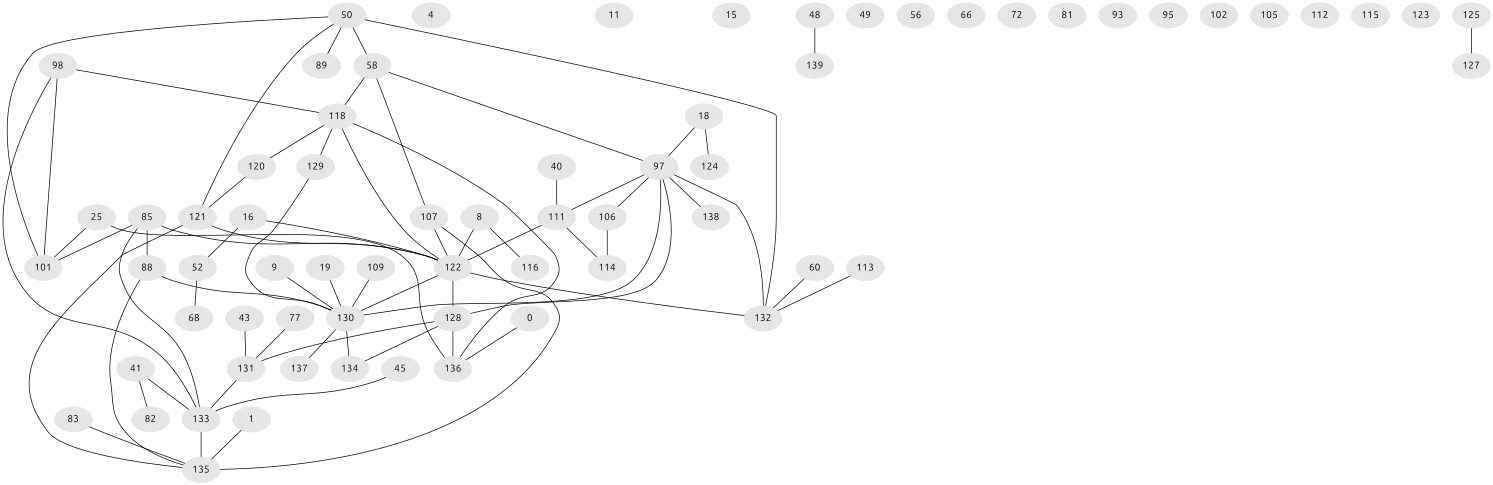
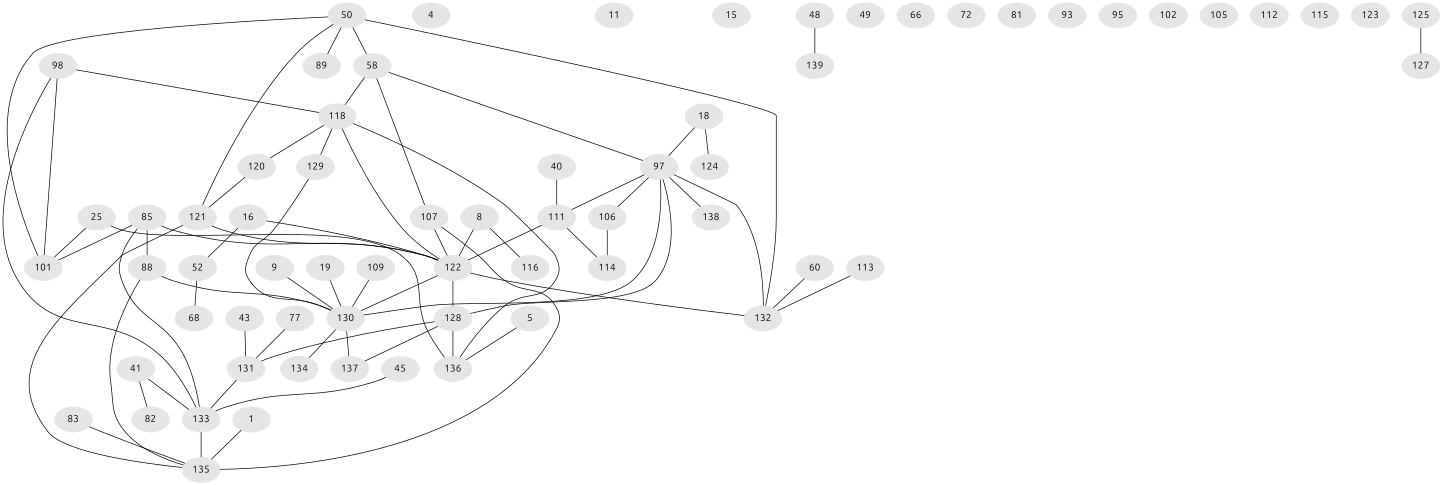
node "56": removed
node "0": label "0" -> "5"
edge "128" -- "134": now "128" -- "137"
